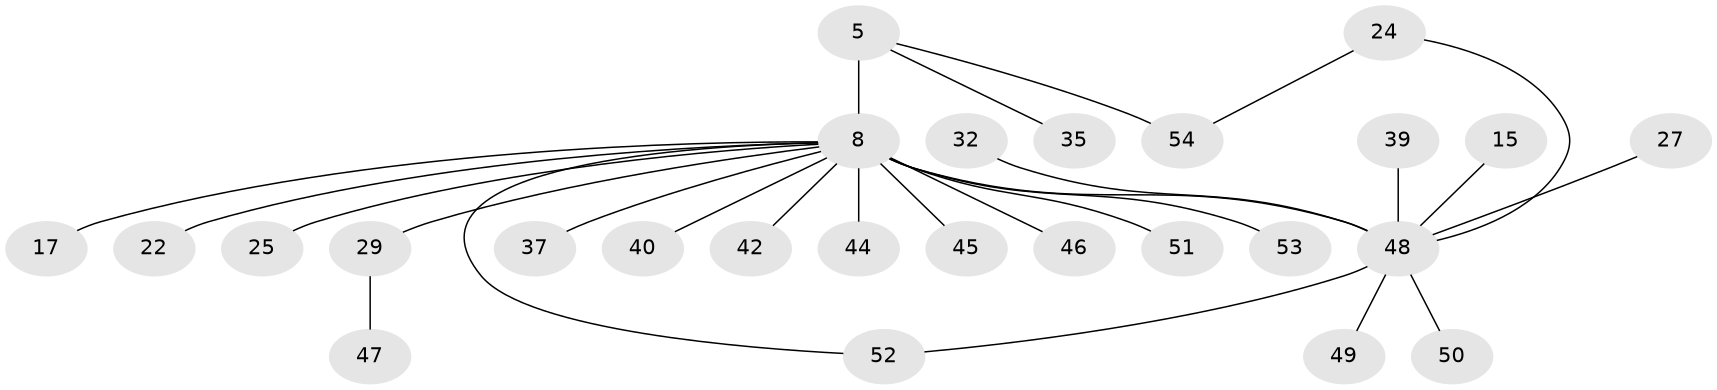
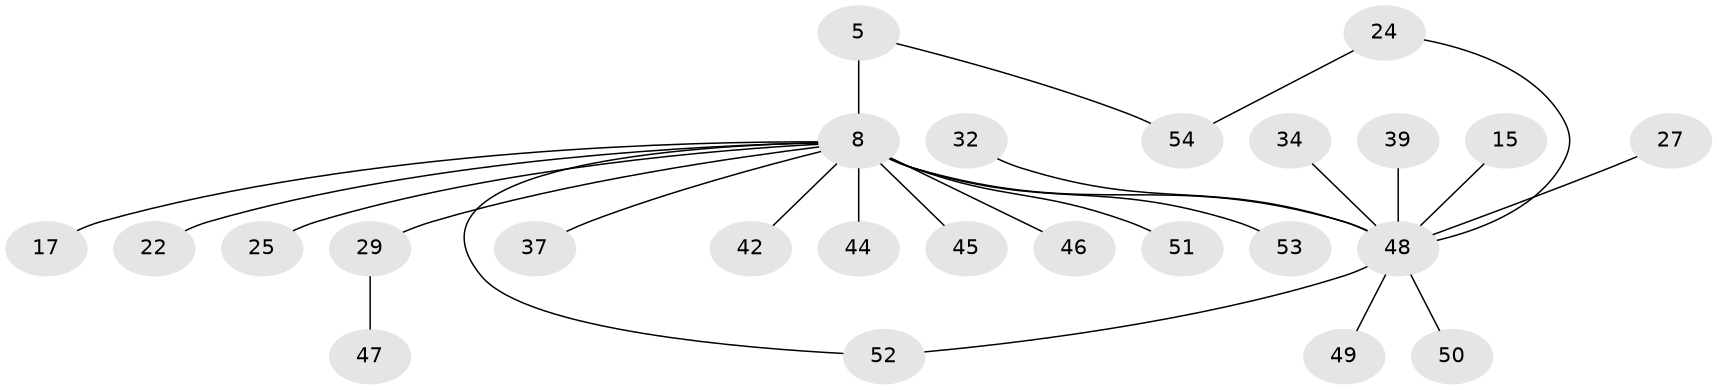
node "35": removed
node "34": added
node "40": removed
